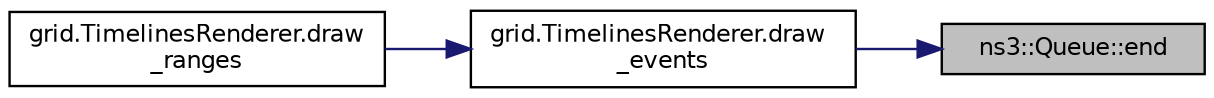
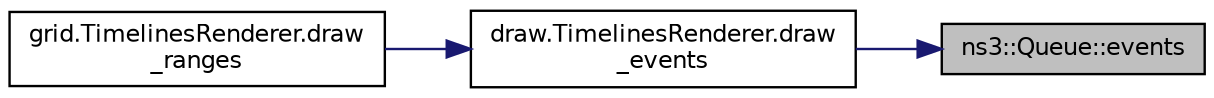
node "grid.TimelinesRenderer.draw _events": label "grid.TimelinesRenderer.draw _events" -> "draw.TimelinesRenderer.draw _events"
node "ns3::Queue::end": label "ns3::Queue::end" -> "ns3::Queue::events"
